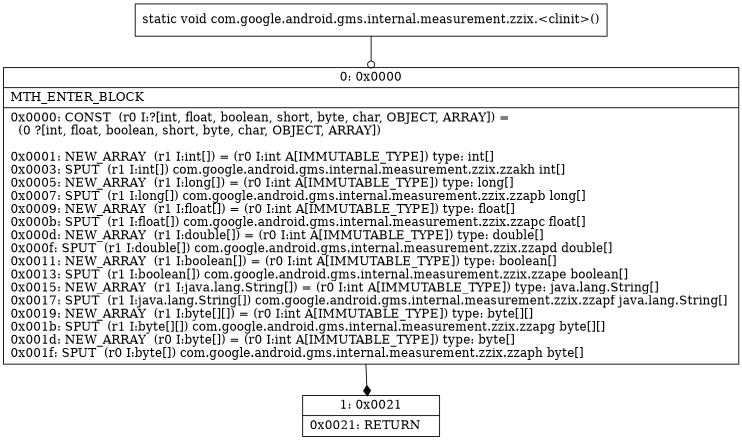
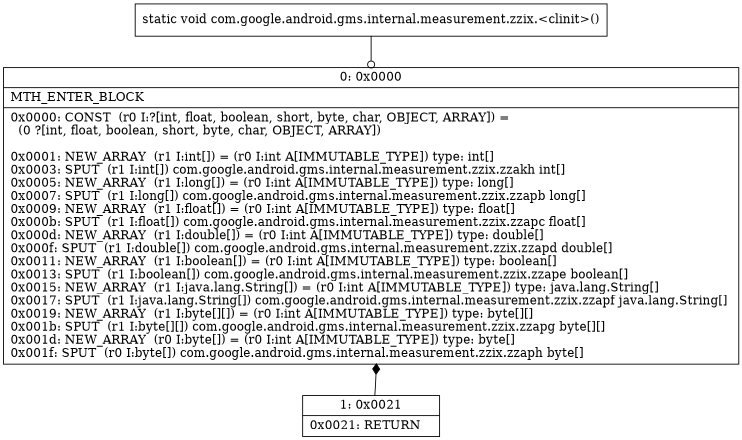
edge "0: 0x0000" -> "1: 0x0021": reversed
